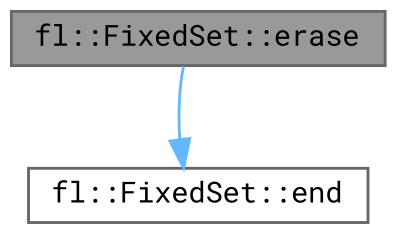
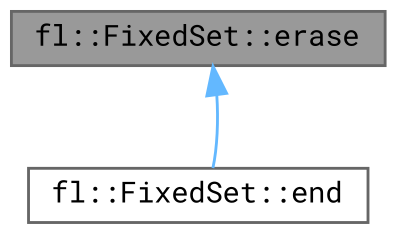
edge "fl::FixedSet::erase" -> "fl::FixedSet::end": reversed
